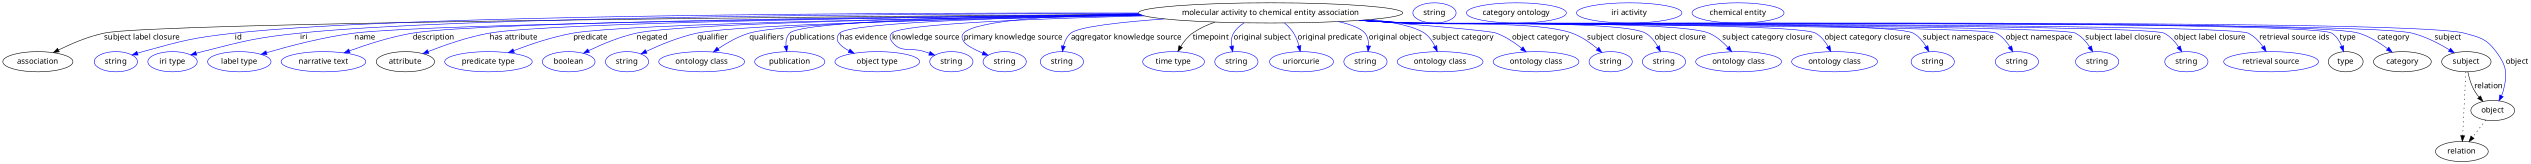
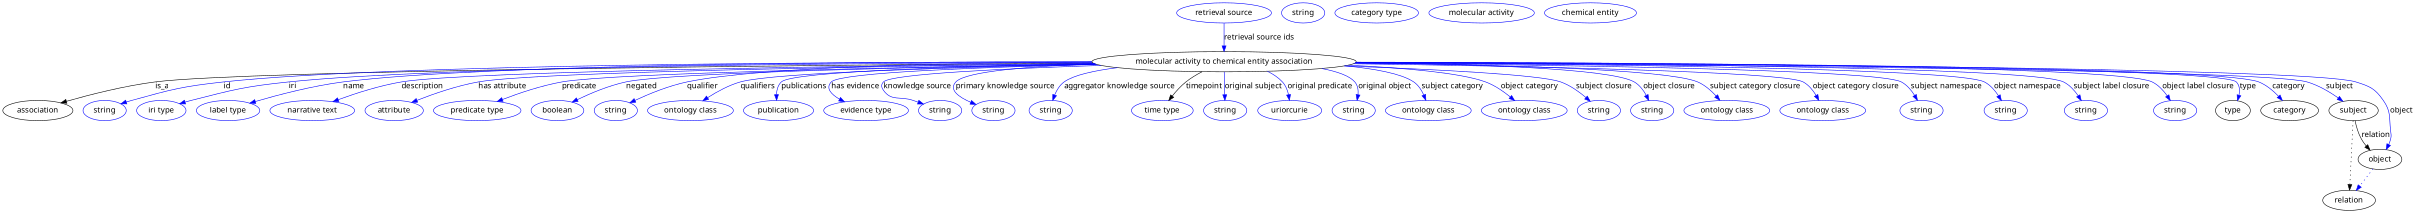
node "category ontology": label "category ontology" -> "category type"
node "iri activity": label "iri activity" -> "molecular activity"
edge "molecular activity to chemical entity association" -> "retrieval source": reversed
edge "molecular activity to chemical entity association" -> "association": label "subject label closure" -> "is_a"
node "attribute": color black -> blue
node "object type": label "object type" -> "evidence type"
edge "object" -> "relation": color black -> blue
